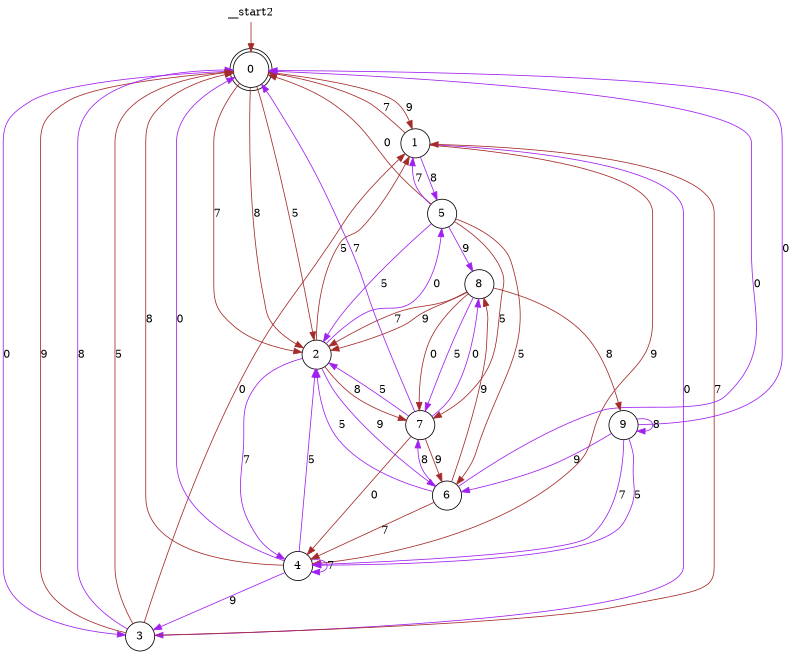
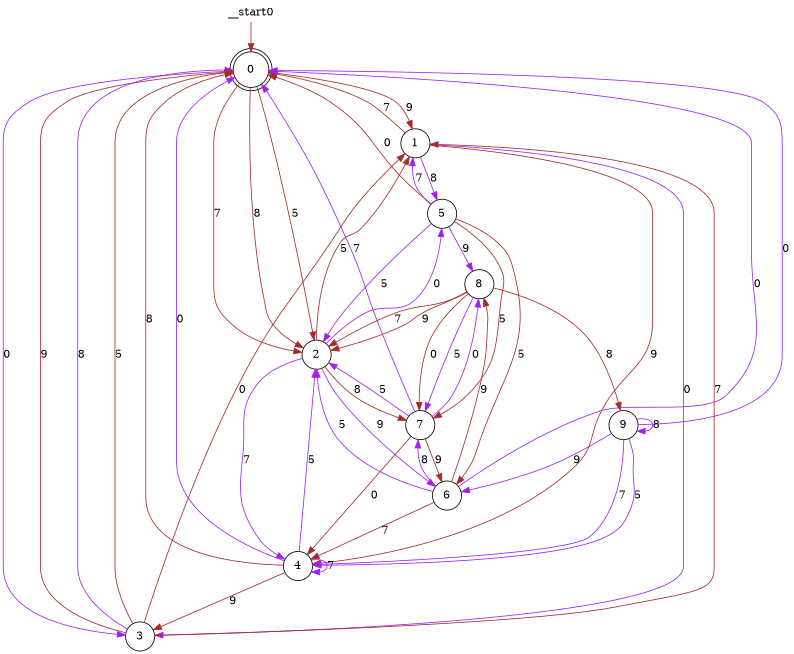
node "__start2": label "__start2" -> "__start0"
edge "4" -> "3": color purple -> brown
